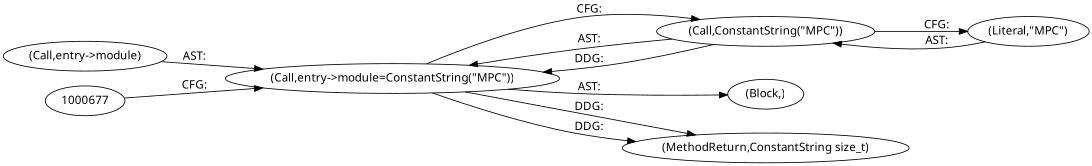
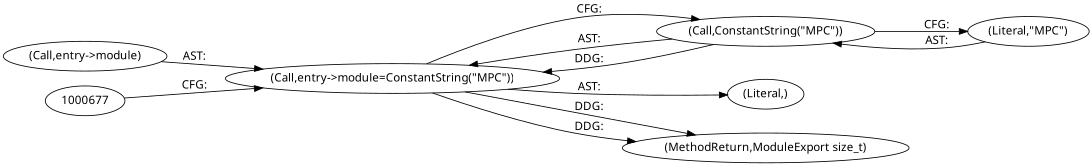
node "(Block,)": label "(Block,)" -> "(Literal,)"
node "(MethodReturn,ConstantString size_t)": label "(MethodReturn,ConstantString size_t)" -> "(MethodReturn,ModuleExport size_t)"
